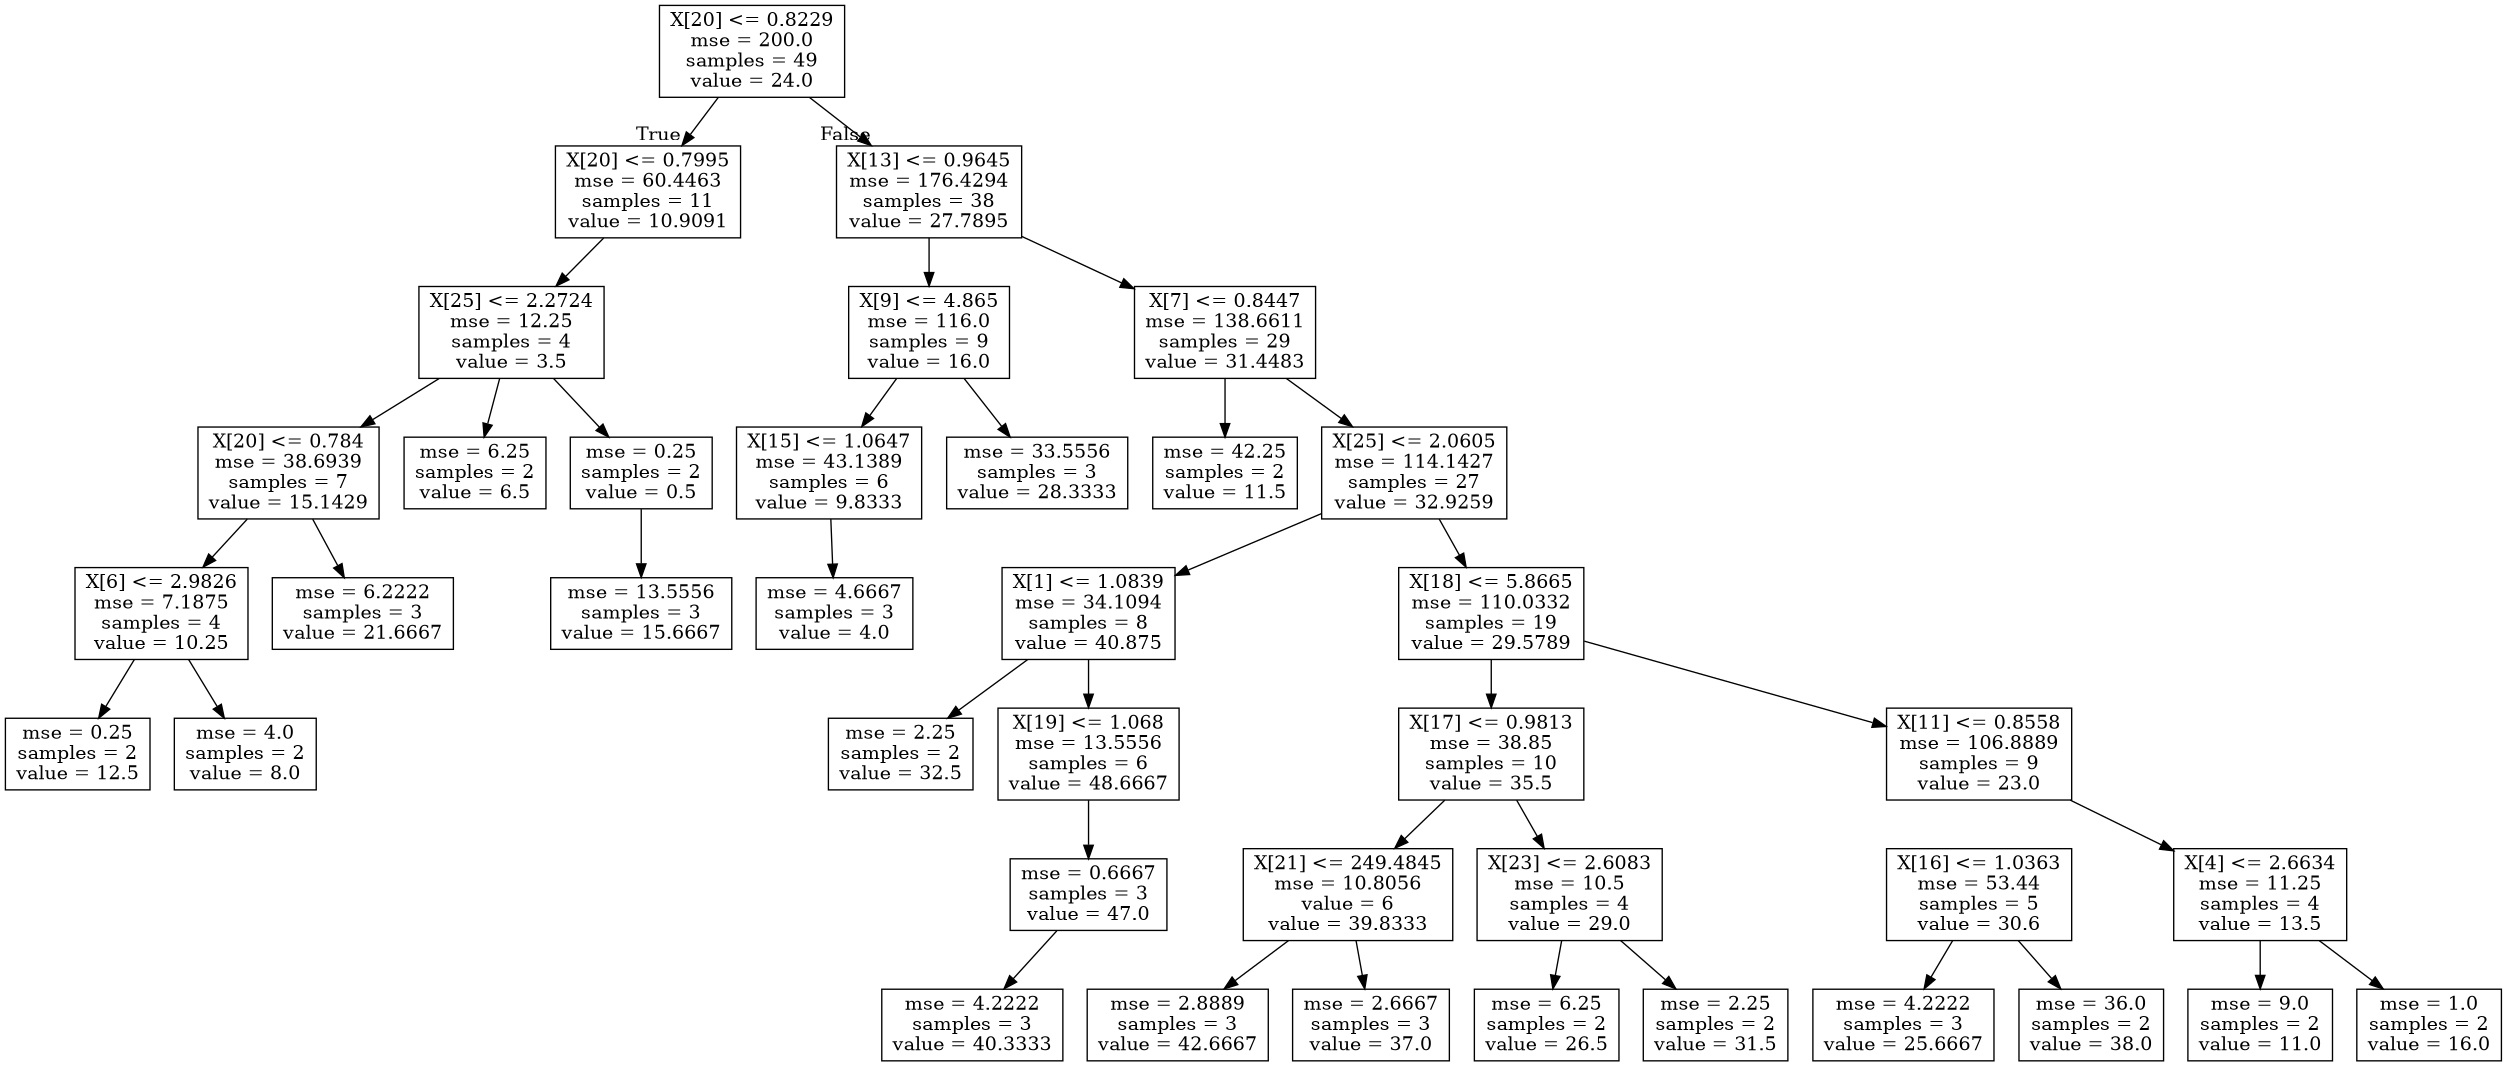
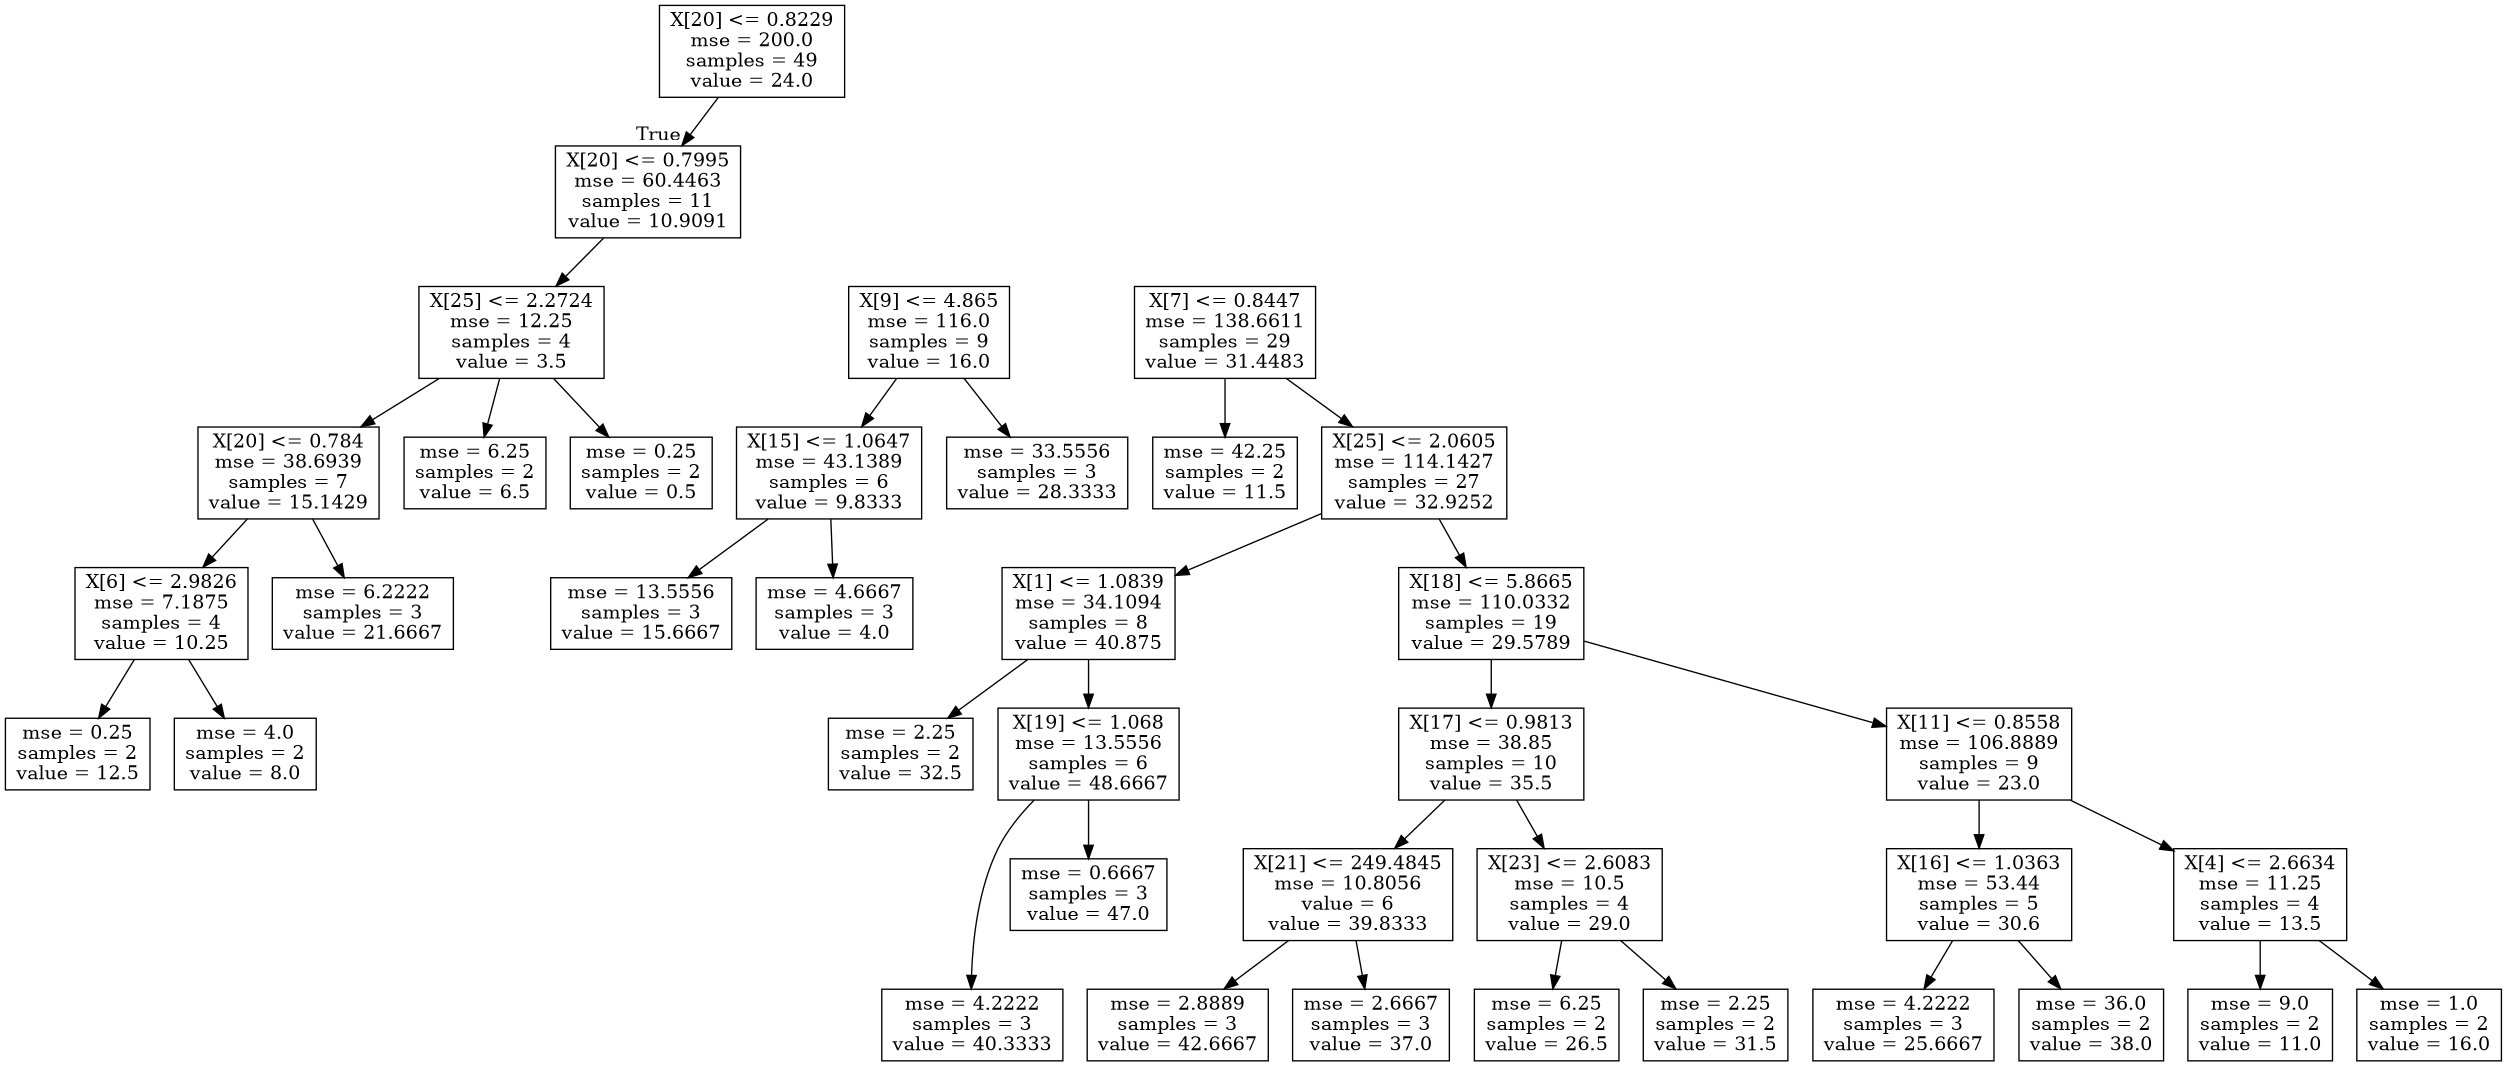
node "X[13] <= 0.9645 mse = 176.4294 samples = 38 value = 27.7895": removed
node "X[25] <= 2.0605 mse = 114.1427 samples = 27 value = 32.9259": label "X[25] <= 2.0605 mse = 114.1427 samples = 27 value = 32.9259" -> "X[25] <= 2.0605 mse = 114.1427 samples = 27 value = 32.9252"
edge "mse = 0.25 samples = 2 value = 0.5" -> "mse = 13.5556 samples = 3 value = 15.6667": now "X[15] <= 1.0647 mse = 43.1389 samples = 6 value = 9.8333" -> "mse = 13.5556 samples = 3 value = 15.6667"
edge "X[11] <= 0.8558 mse = 106.8889 samples = 9 value = 23.0" -> "X[16] <= 1.0363 mse = 53.44 samples = 5 value = 30.6": added
edge "mse = 0.6667 samples = 3 value = 47.0" -> "mse = 4.2222 samples = 3 value = 40.3333": now "X[19] <= 1.068 mse = 13.5556 samples = 6 value = 48.6667" -> "mse = 4.2222 samples = 3 value = 40.3333"
